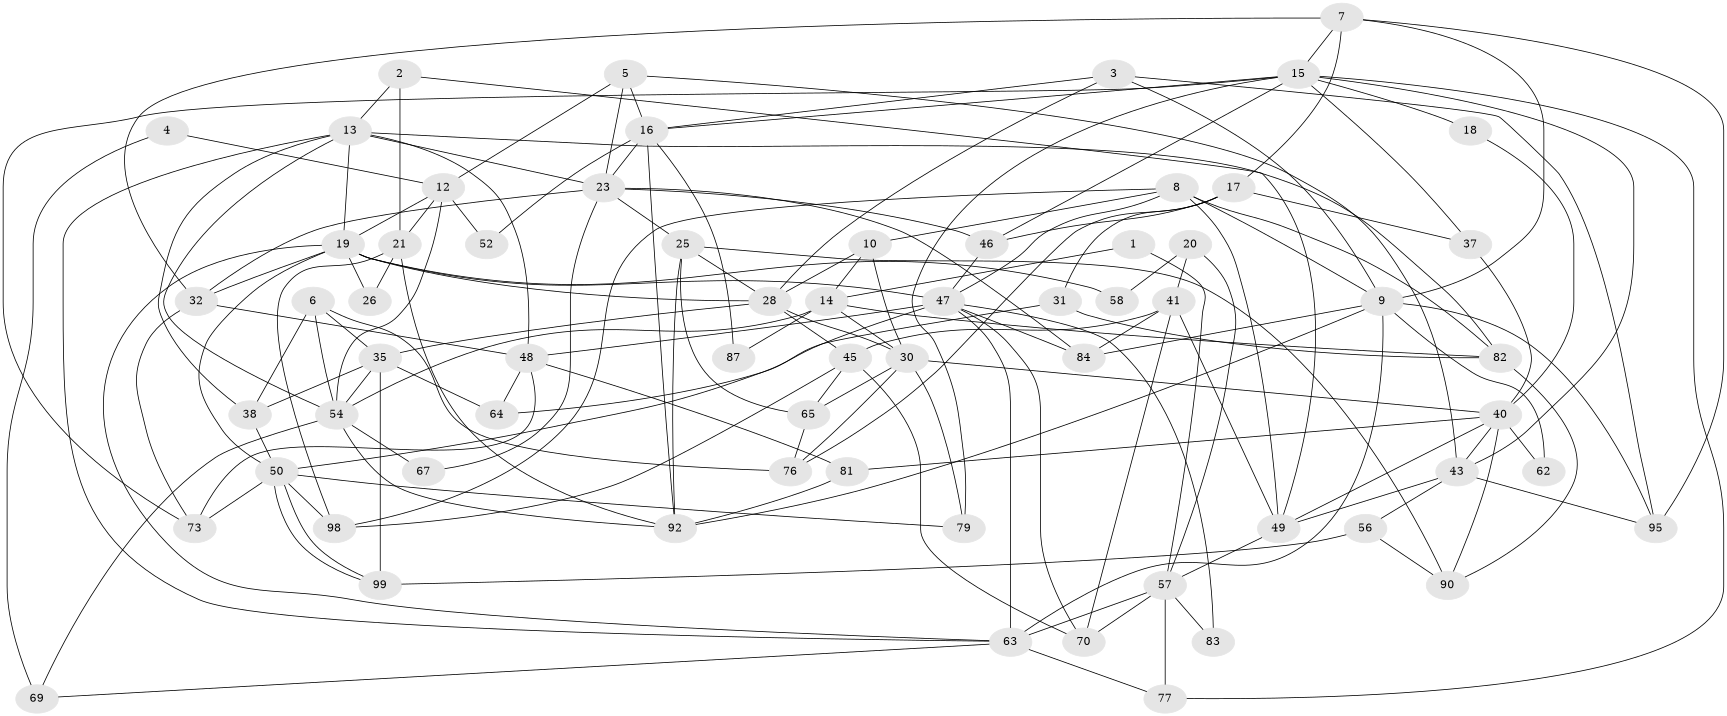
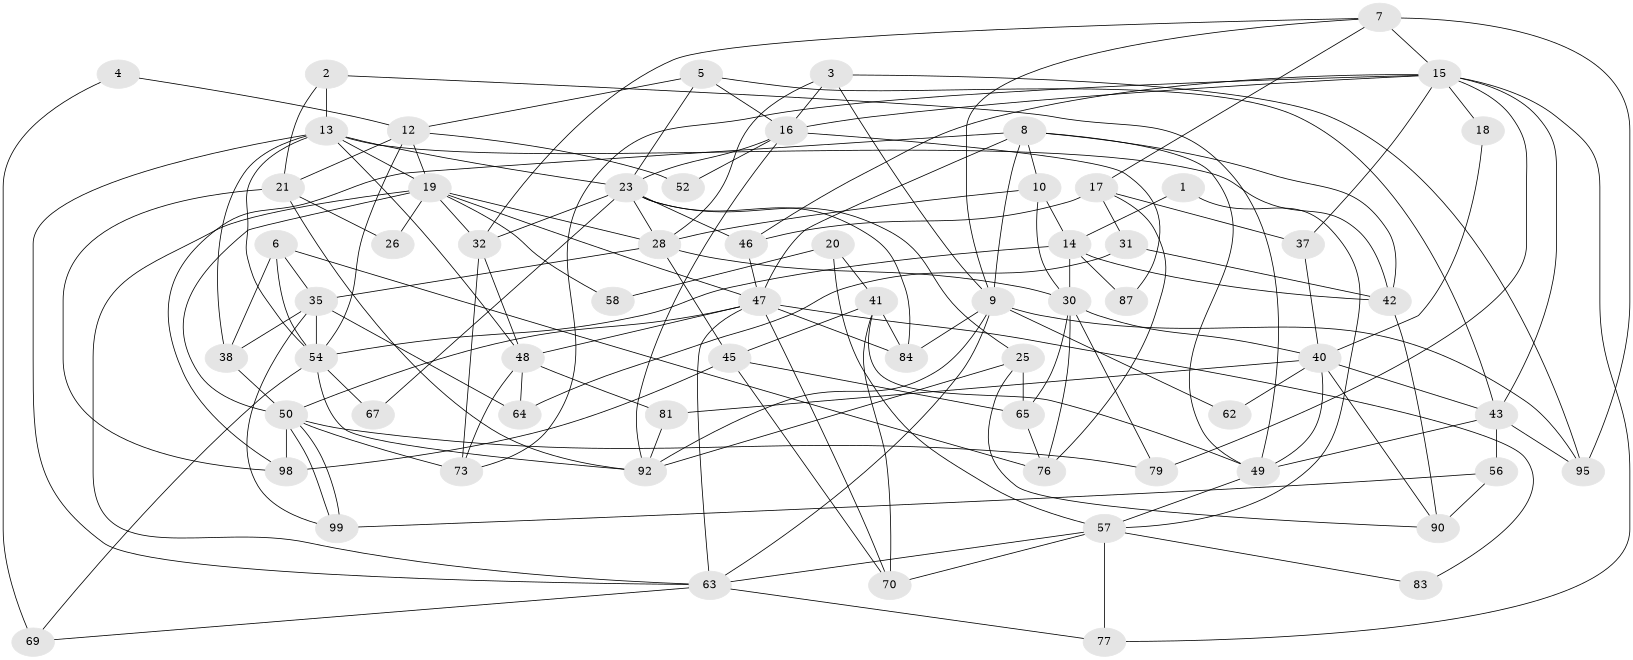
edge "25" -- "28": now "23" -- "28"
node "82": label "82" -> "42"
